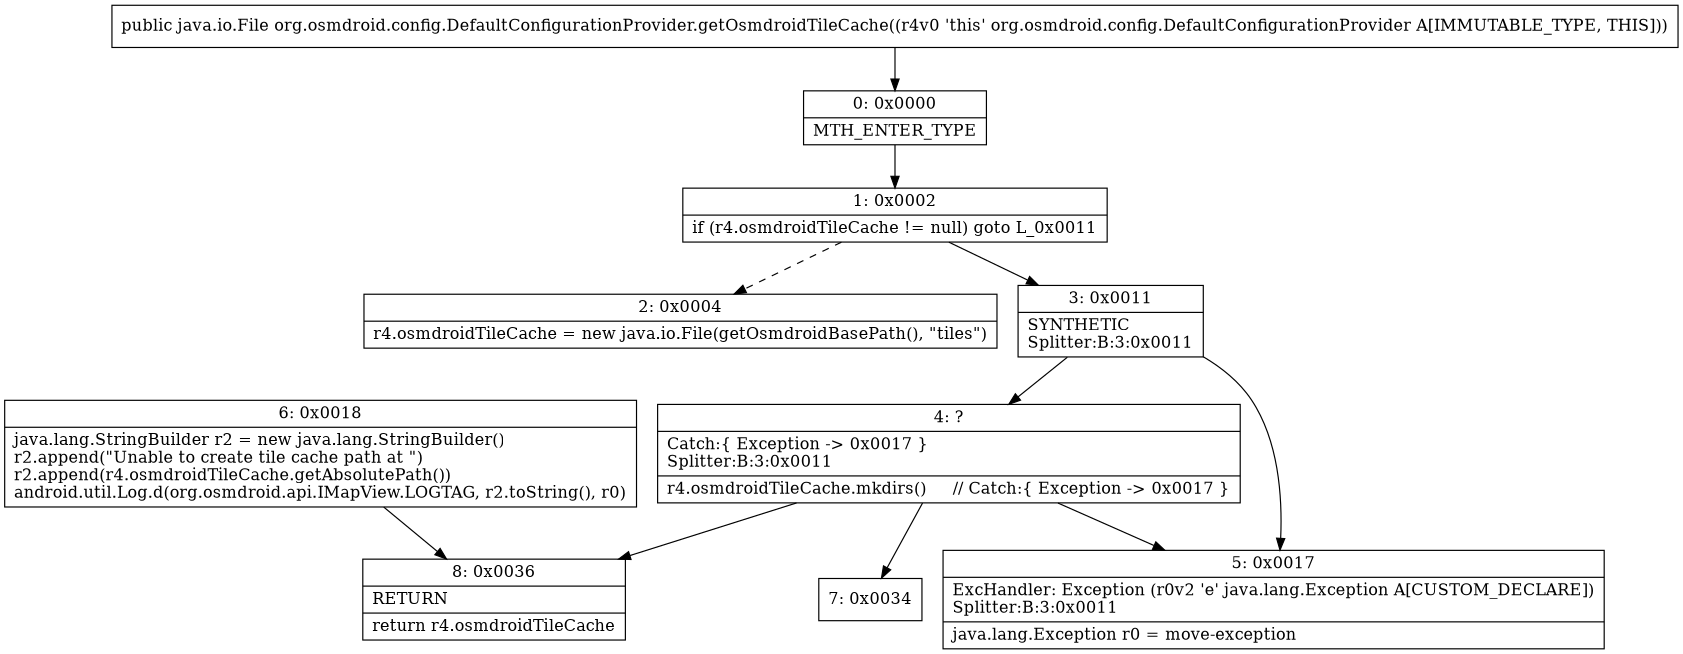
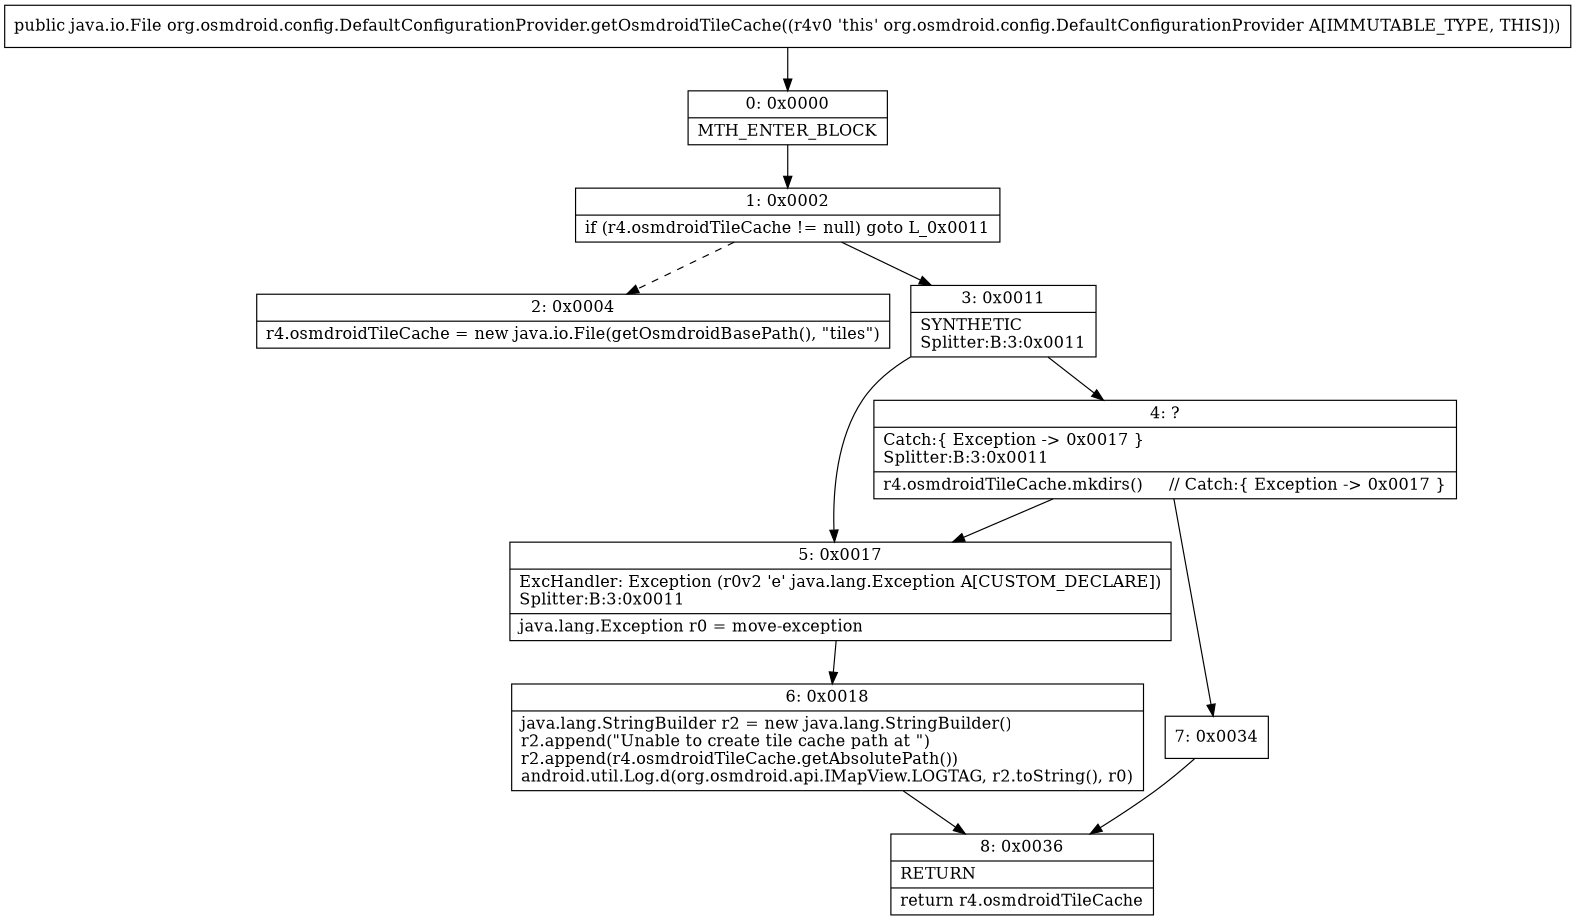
node "0: 0x0000": text "MTH_ENTER_TYPE" -> "MTH_ENTER_BLOCK"
edge "4: ?" -> "8: 0x0036": now "7: 0x0034" -> "8: 0x0036"
edge "5: 0x0017" -> "6: 0x0018": added
